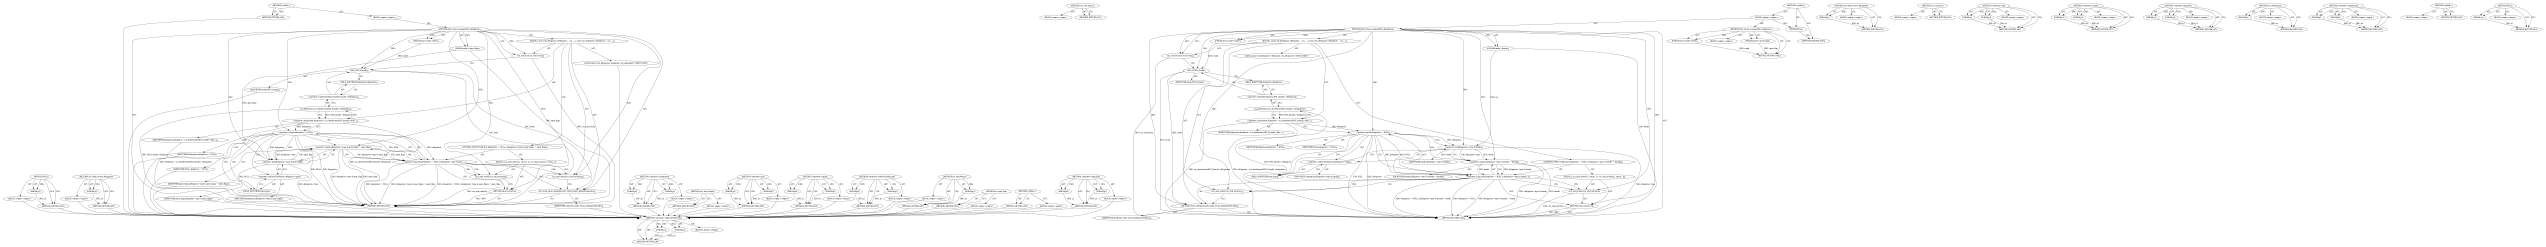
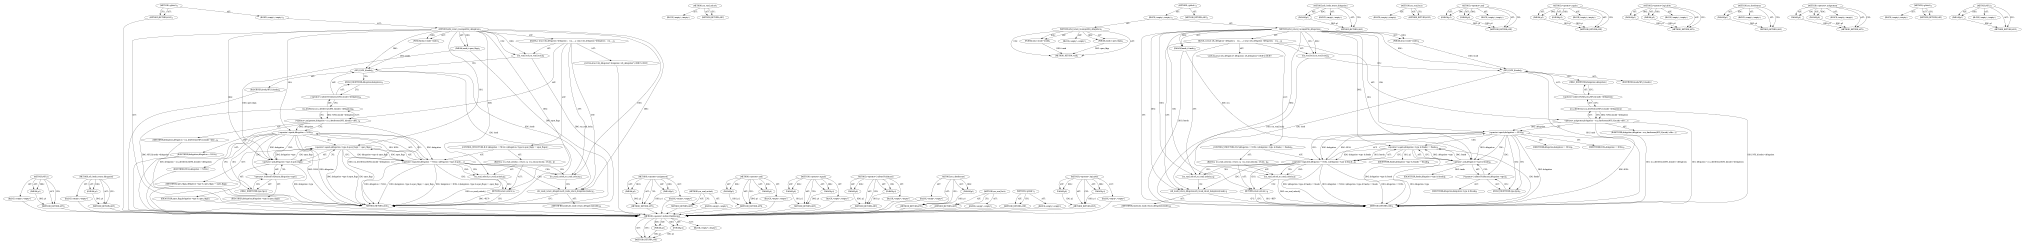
node "(UNKNOWN,),))": removed
edge "(<operator>.equals,(delegation->type & fmode) == fmode)" -> "(<operator>.and,delegation->type & fmode)": added, label "AST:"
edge "(<operator>.equals,(delegation->type & fmode) == fmode)" -> "(IDENTIFIER,fmode,(delegation->type & fmode) == fmode)": label "AST: " -> "DDG: p2"
edge "(<operator>.and,delegation->type & open_flags)" -> "(IDENTIFIER,open_flags,delegation->type & open_flags)": label "DDG: NULL" -> "AST: "
